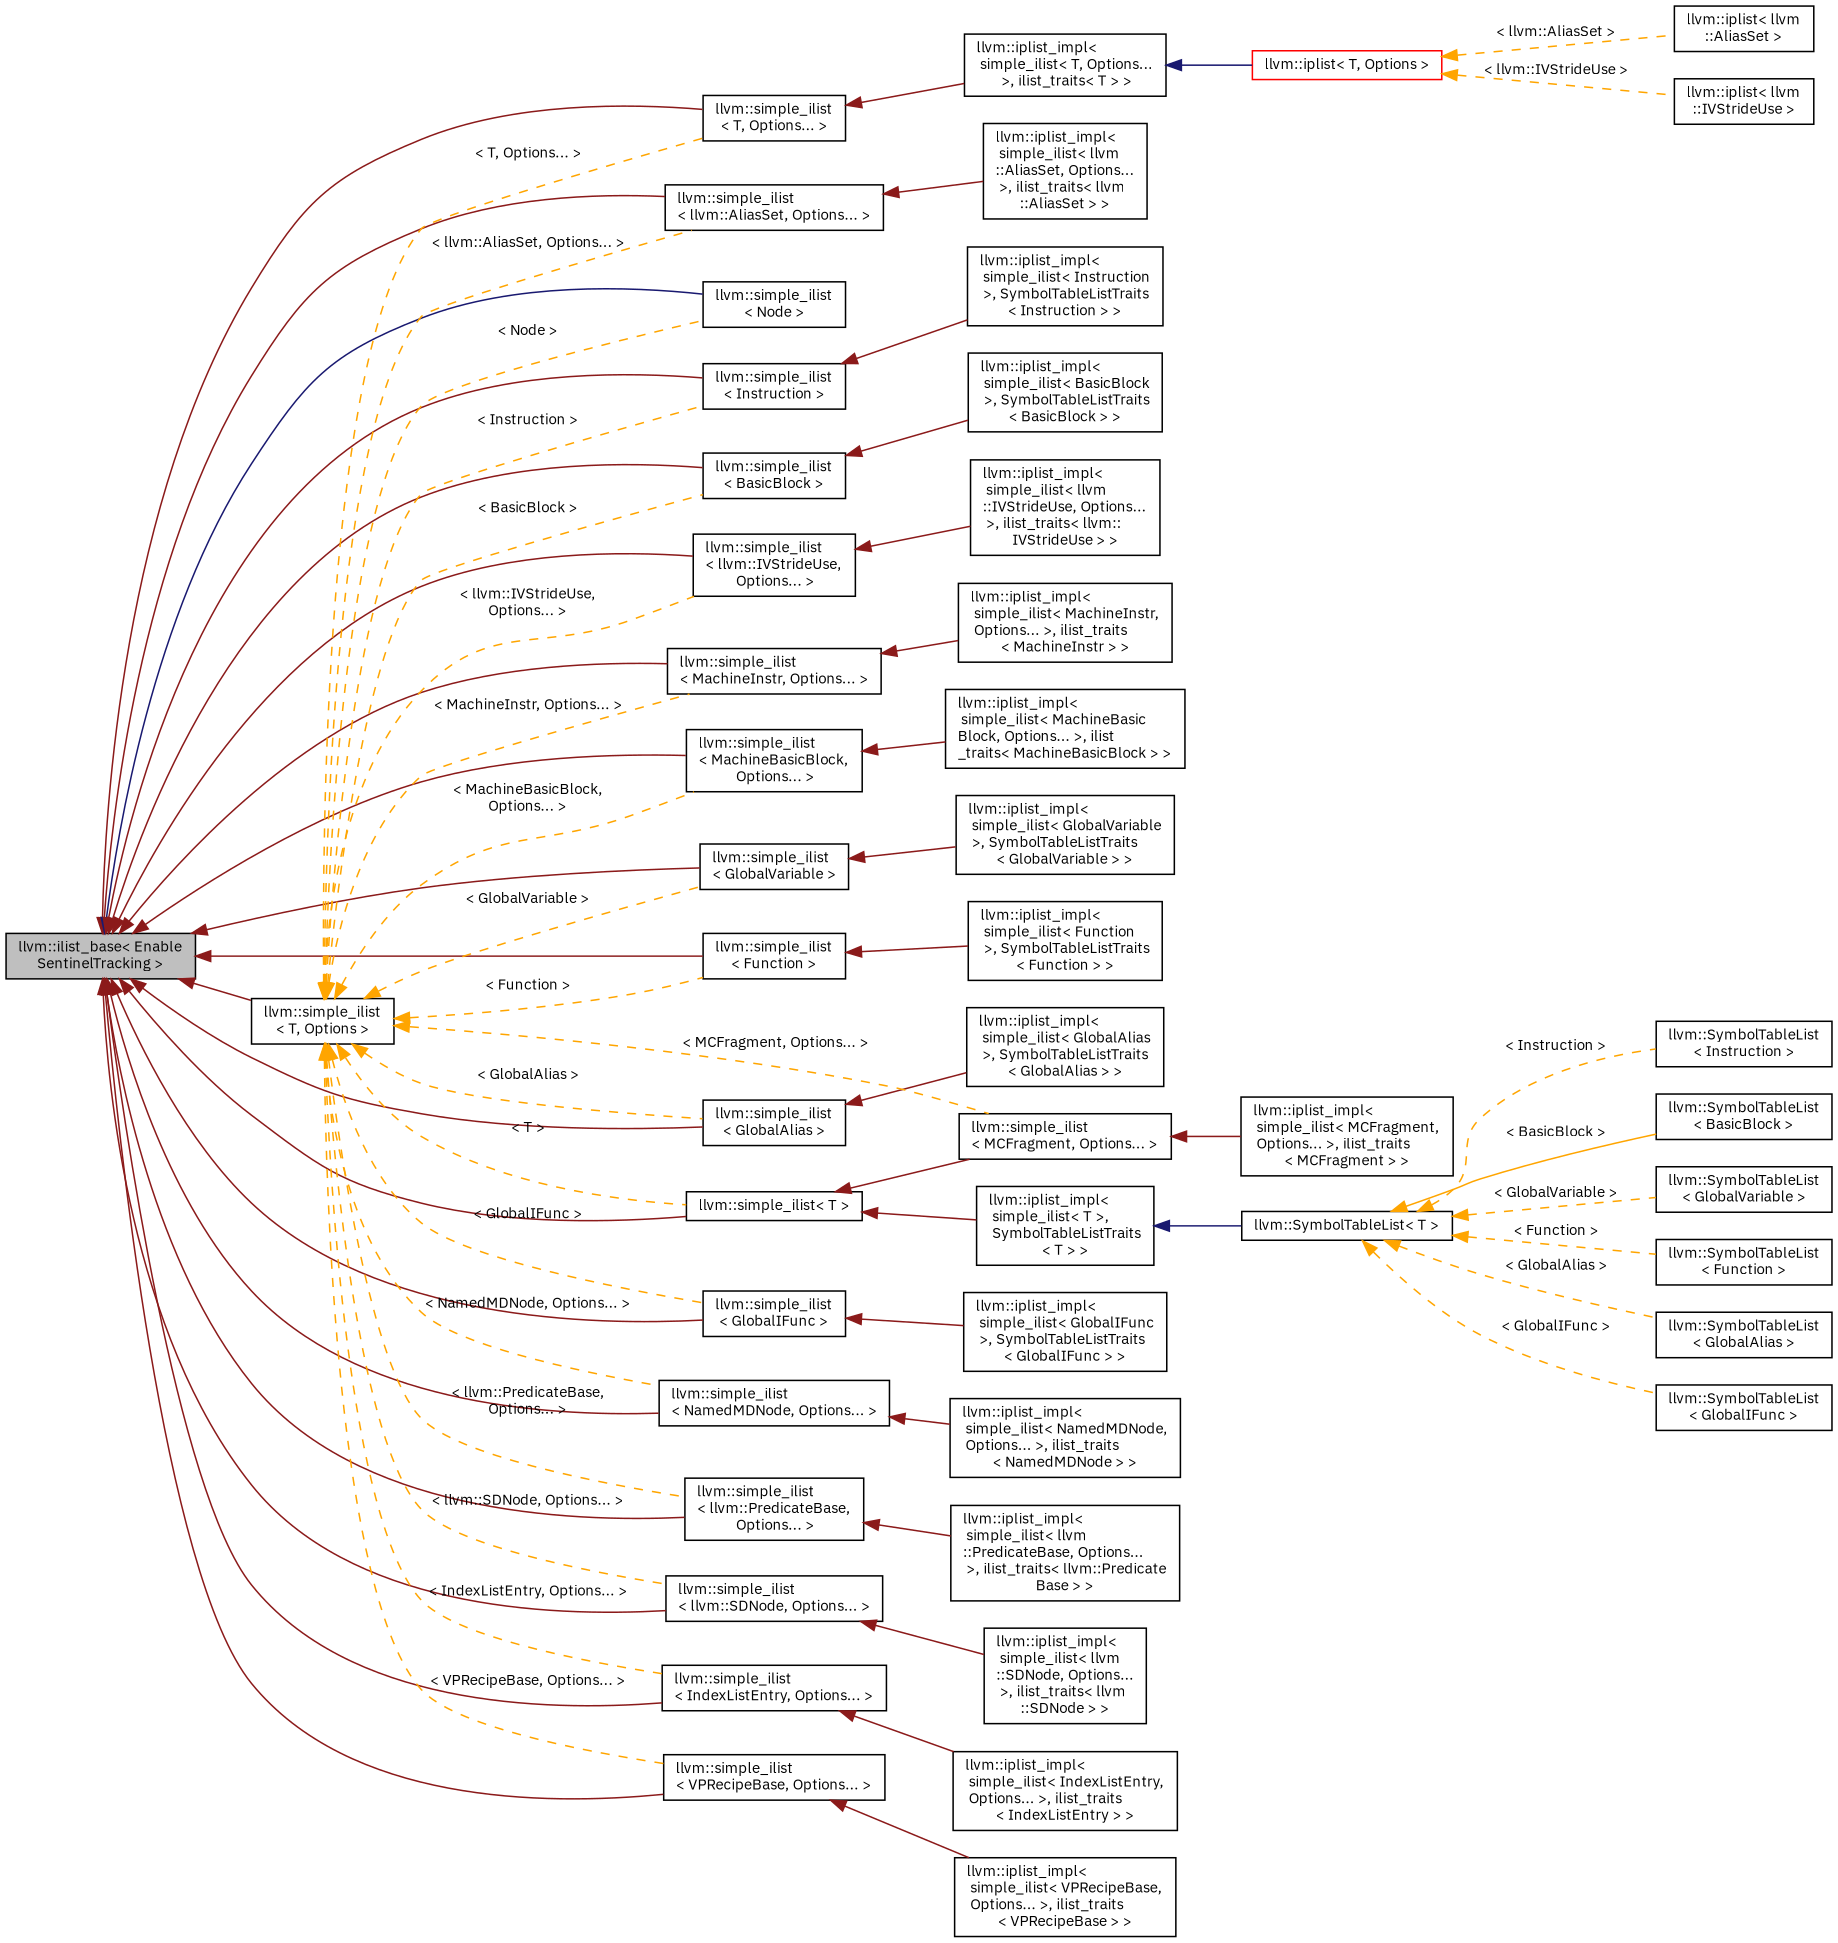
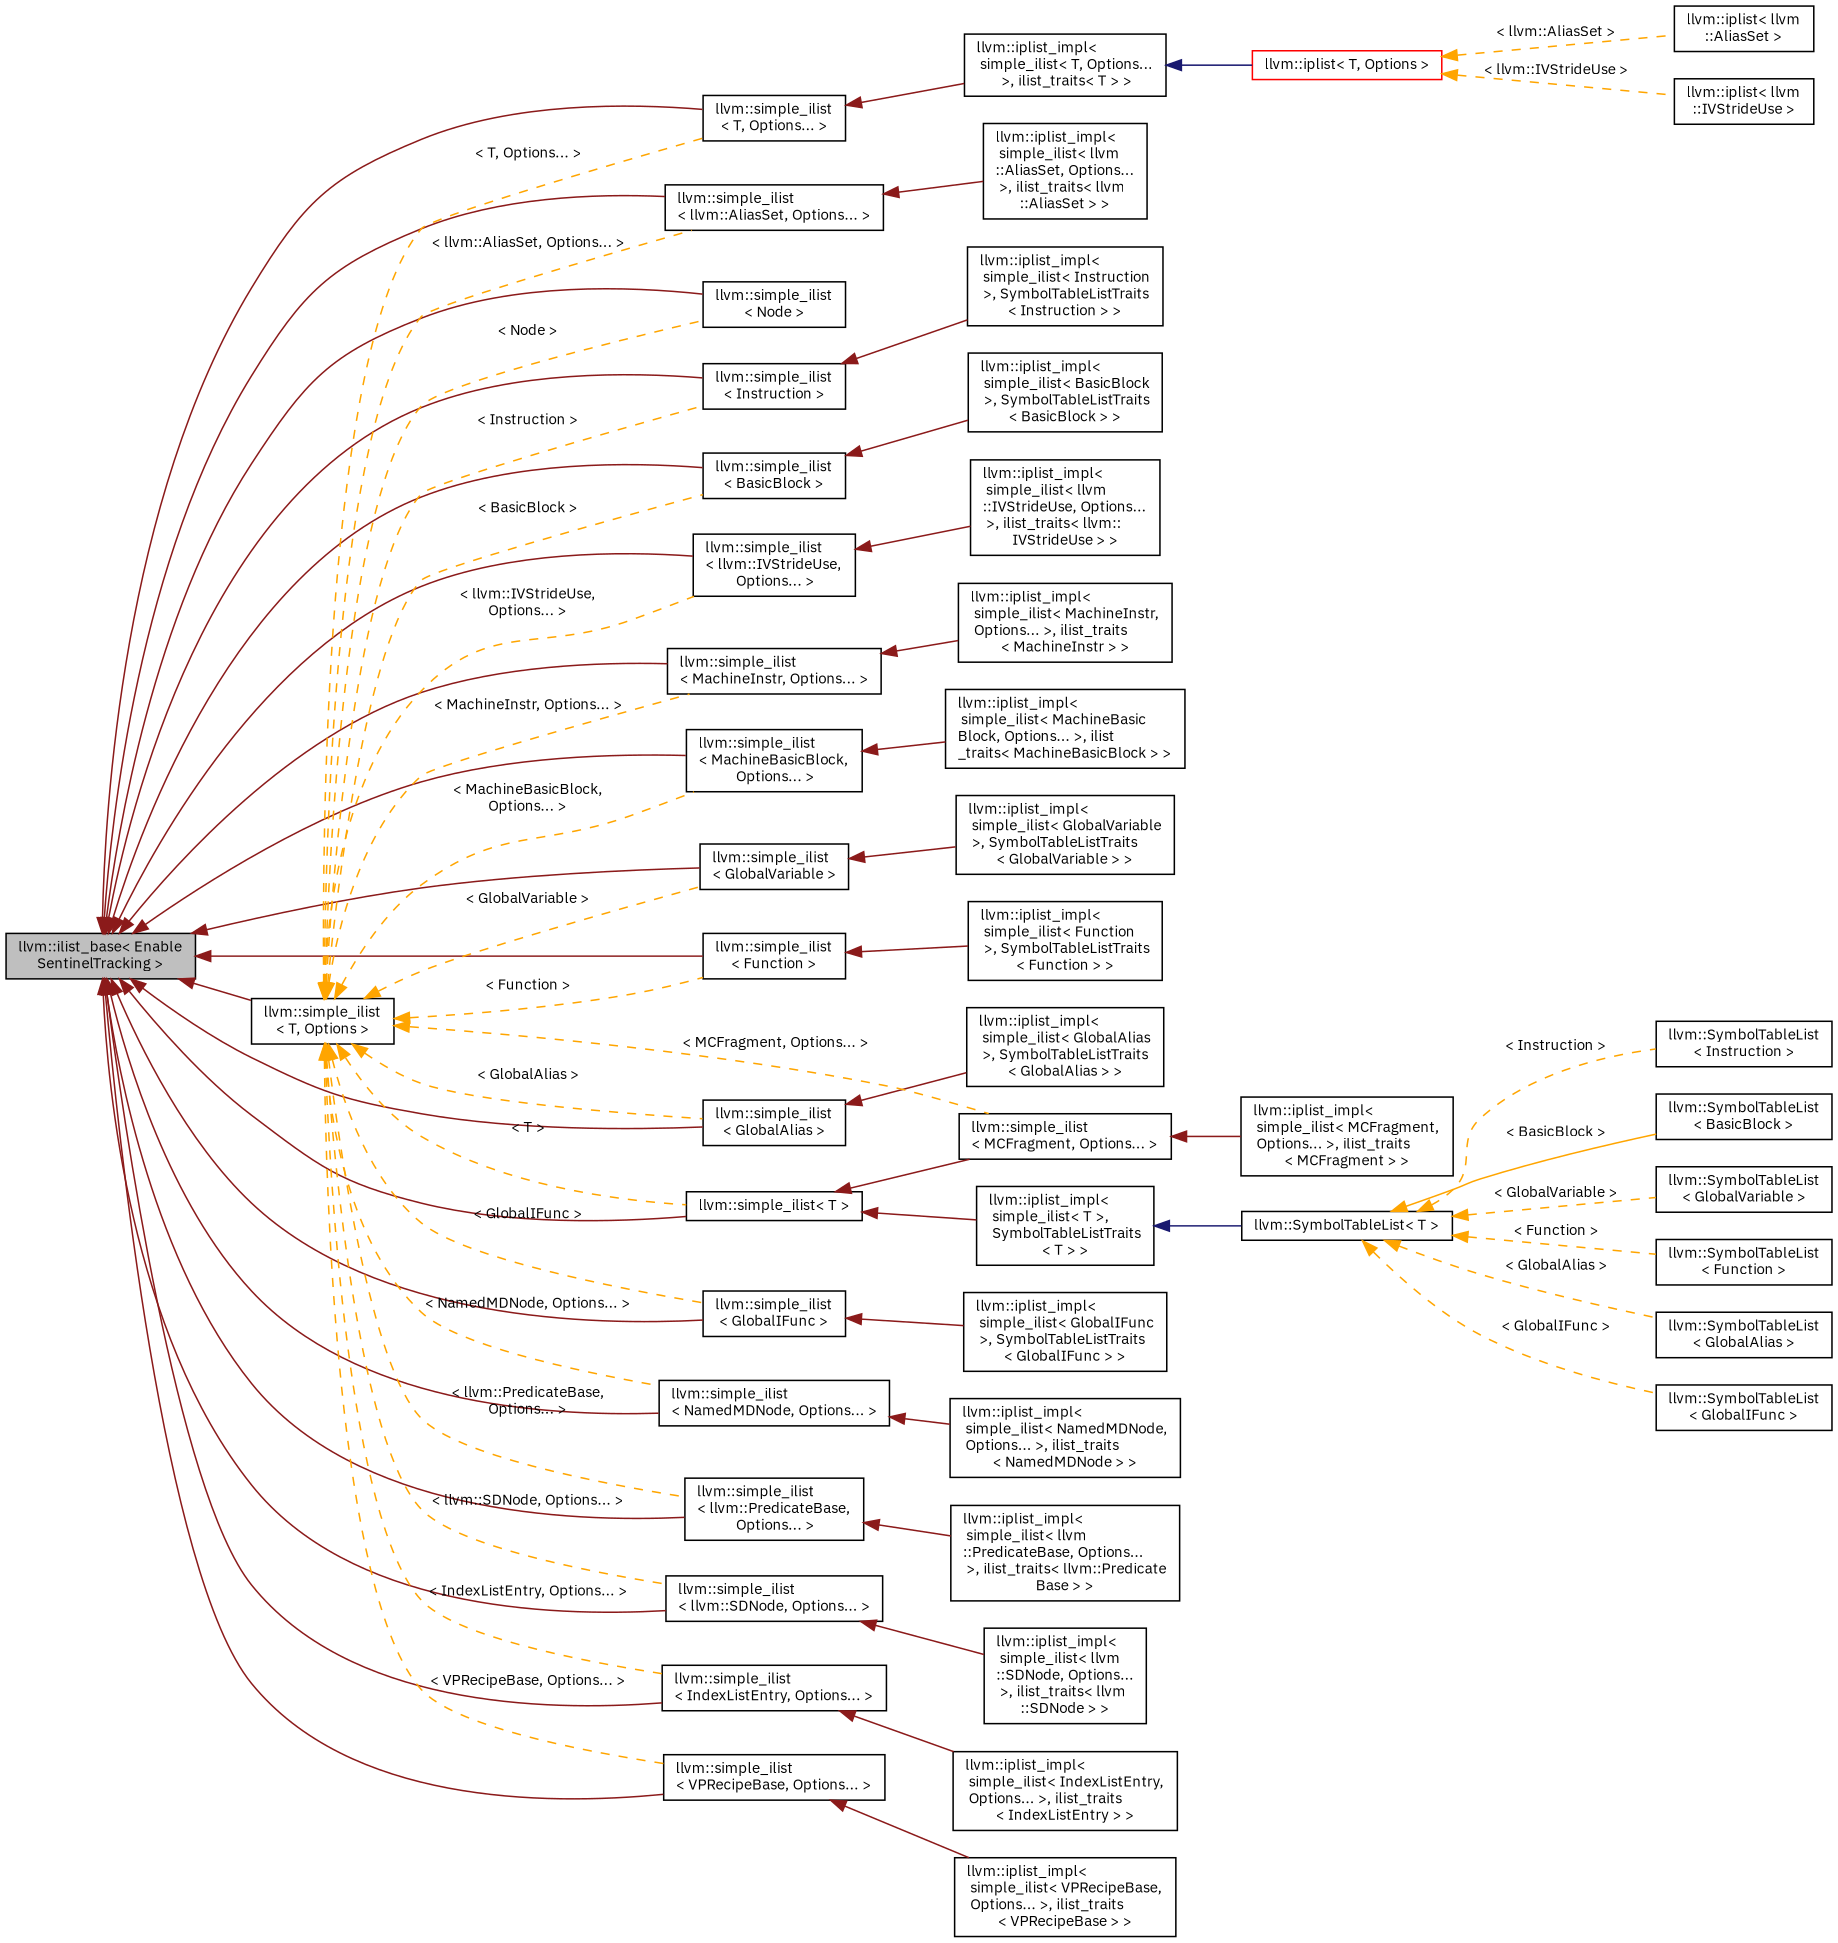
edge "llvm::simple_ilist < Node >" -> "llvm::ilist_base< Enable SentinelTracking >": color midnightblue -> firebrick4
